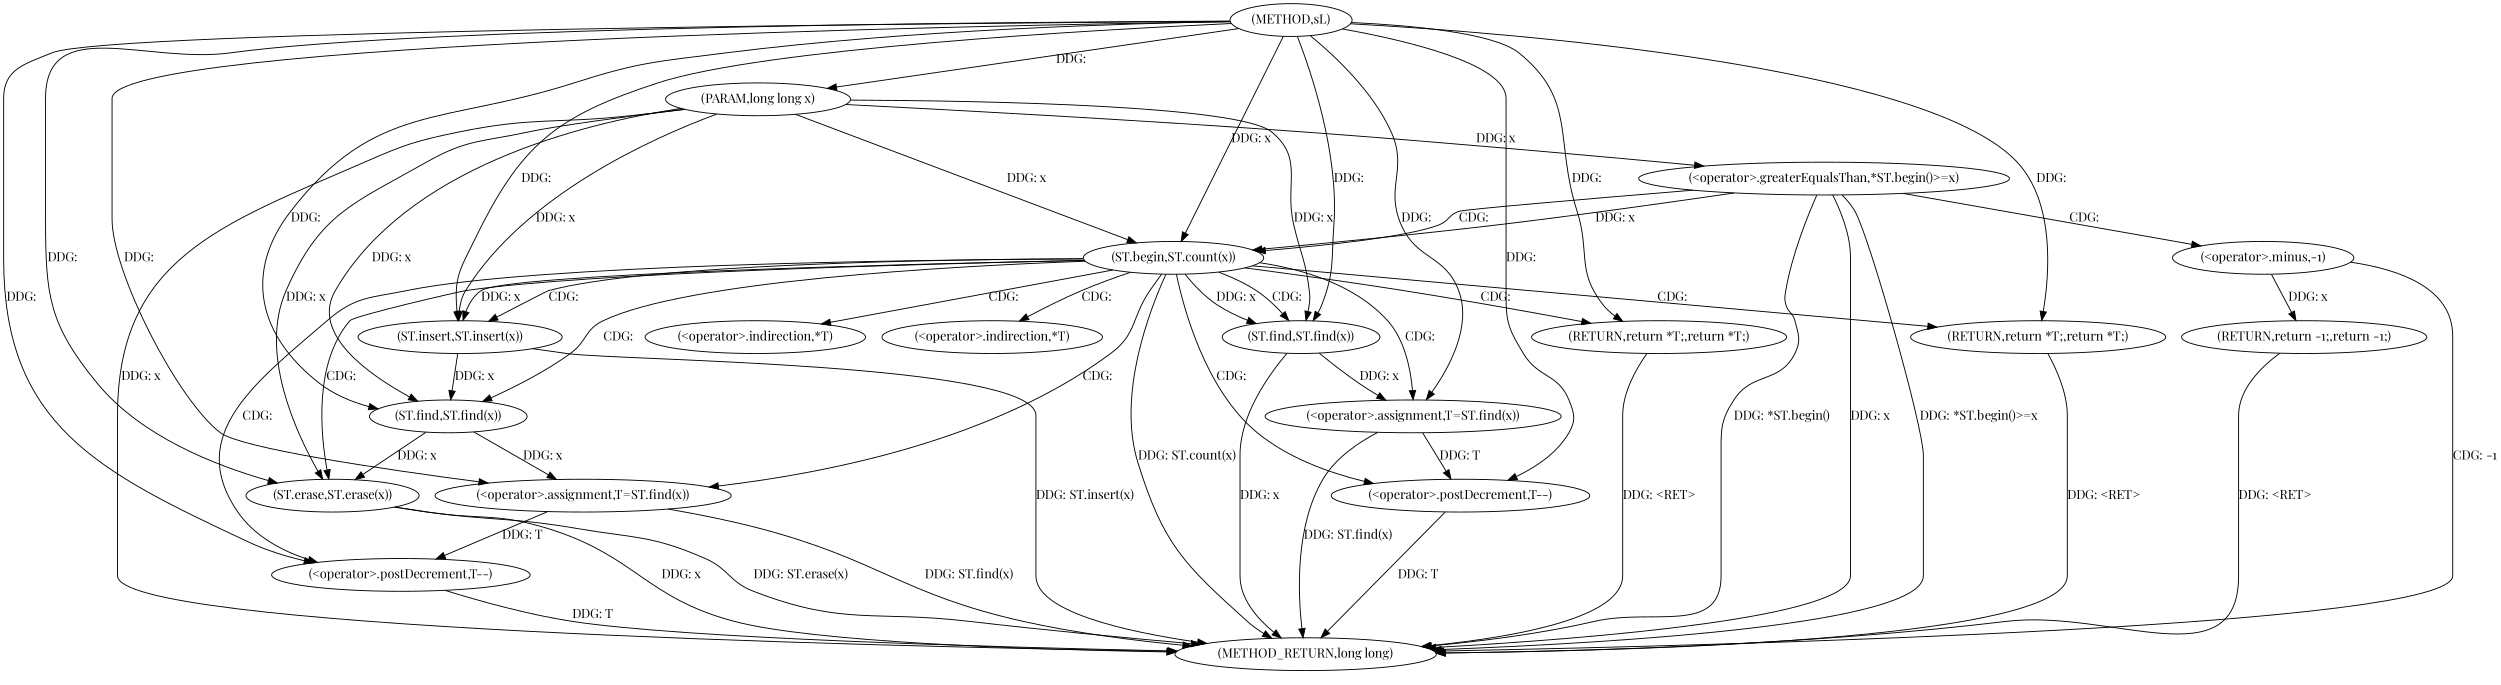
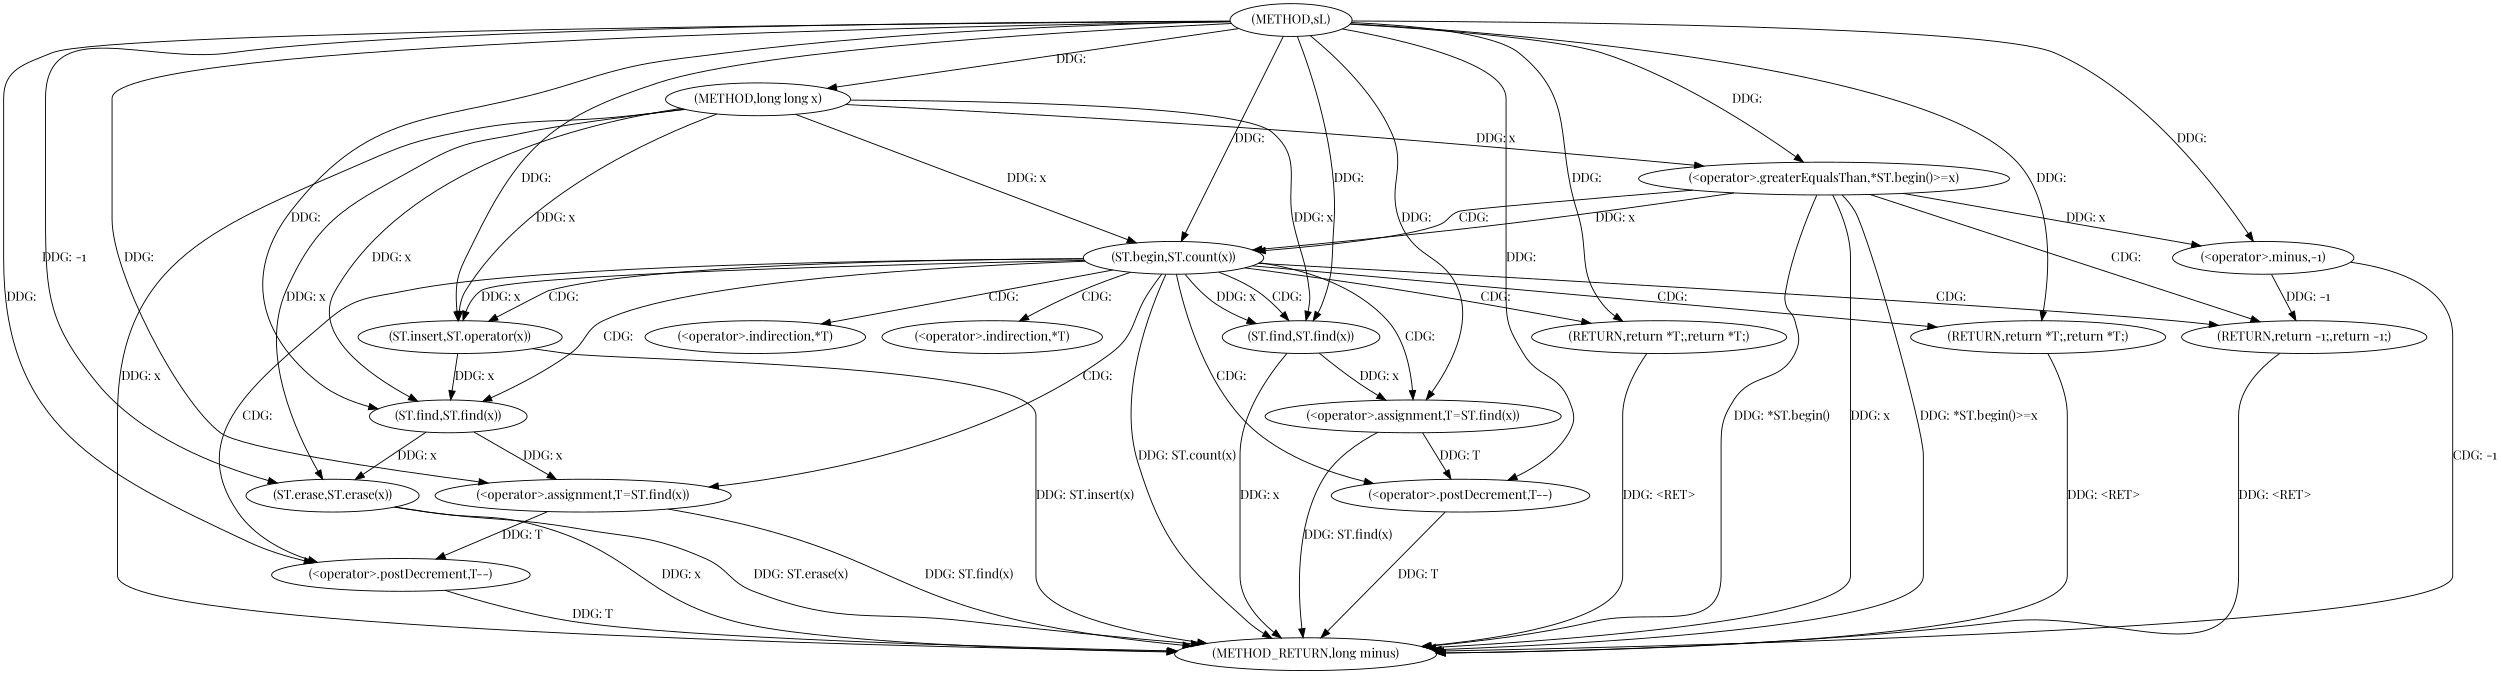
edge "(METHOD,sL)" -> "(<operator>.minus,-1)": added, label "DDG:"
edge "(METHOD,sL)" -> "(<operator>.greaterEqualsThan,*ST.begin()>=x)": added, label "DDG:"
node "(PARAM,long long x)": label "(PARAM,long long x)" -> "(METHOD,long long x)"
edge "(METHOD,sL)" -> "(ST.begin,ST.count(x))": label "DDG: x" -> "DDG: "
edge "(<operator>.greaterEqualsThan,*ST.begin()>=x)" -> "(<operator>.minus,-1)": label "CDG: " -> "DDG: x"
edge "(<operator>.greaterEqualsThan,*ST.begin()>=x)" -> "(RETURN,return -1;,return -1;)": added, label "CDG:"
edge "(METHOD,sL)" -> "(ST.erase,ST.erase(x))": label "DDG: " -> "DDG: -1"
edge "(ST.begin,ST.count(x))" -> "(ST.erase,ST.erase(x))": now "(ST.begin,ST.count(x))" -> "(RETURN,return -1;,return -1;)"
edge "(<operator>.minus,-1)" -> "(RETURN,return -1;,return -1;)": label "DDG: x" -> "DDG: -1"
node "(ST.insert,ST.insert(x))": label "(ST.insert,ST.insert(x))" -> "(ST.insert,ST.operator(x))"
node "(METHOD_RETURN,long long)": label "(METHOD_RETURN,long long)" -> "(METHOD_RETURN,long minus)"
